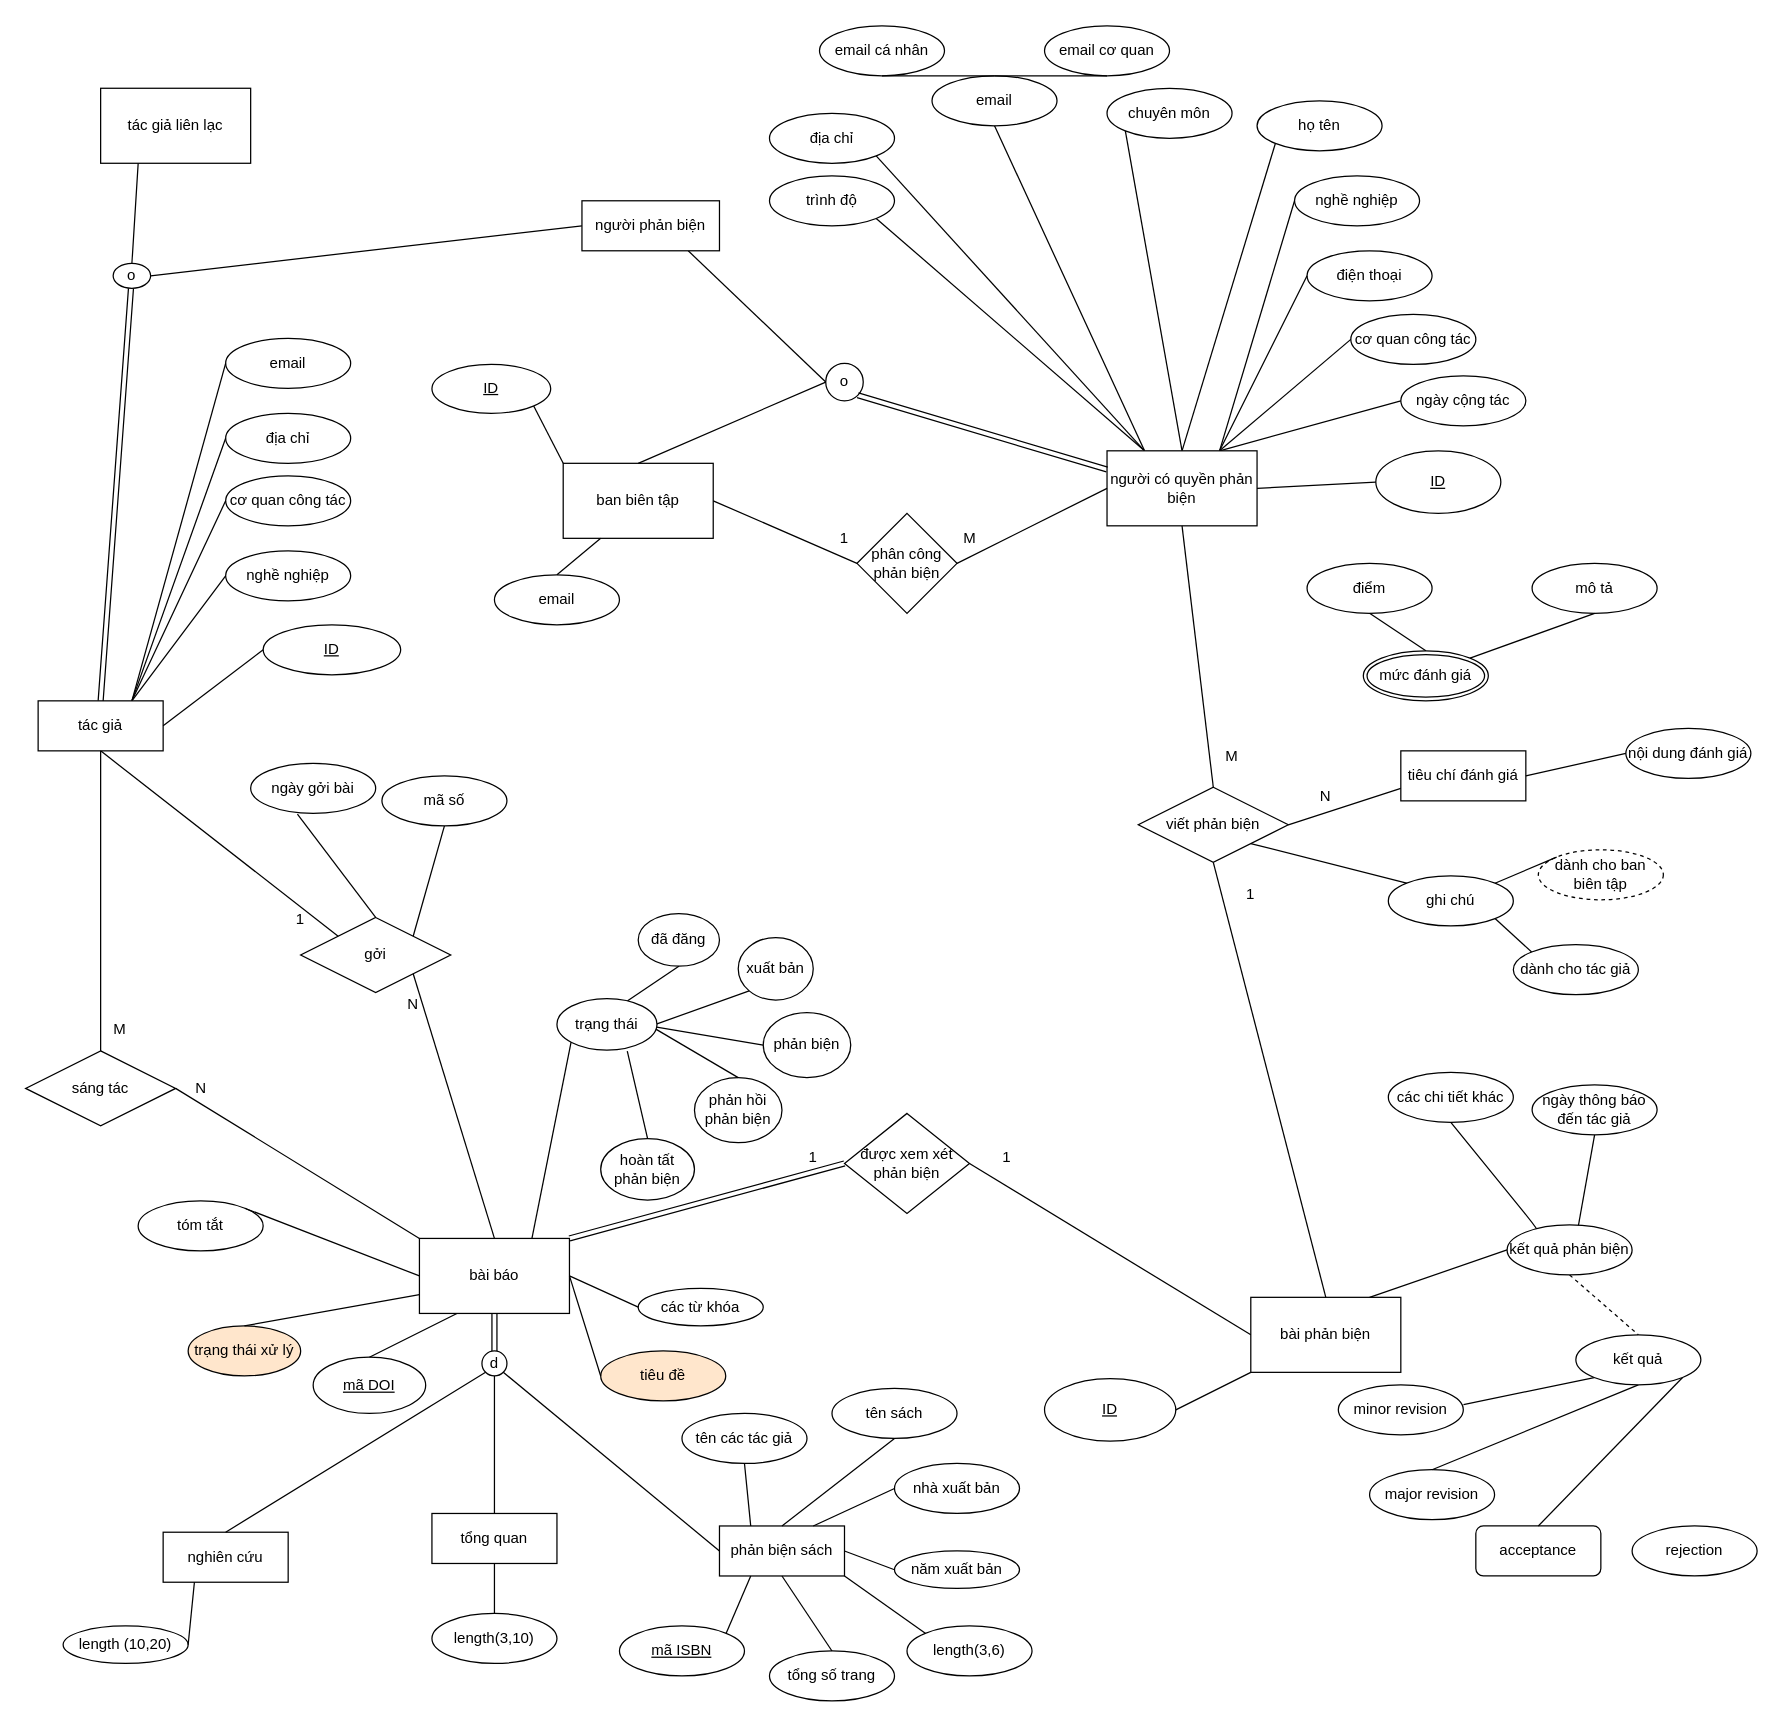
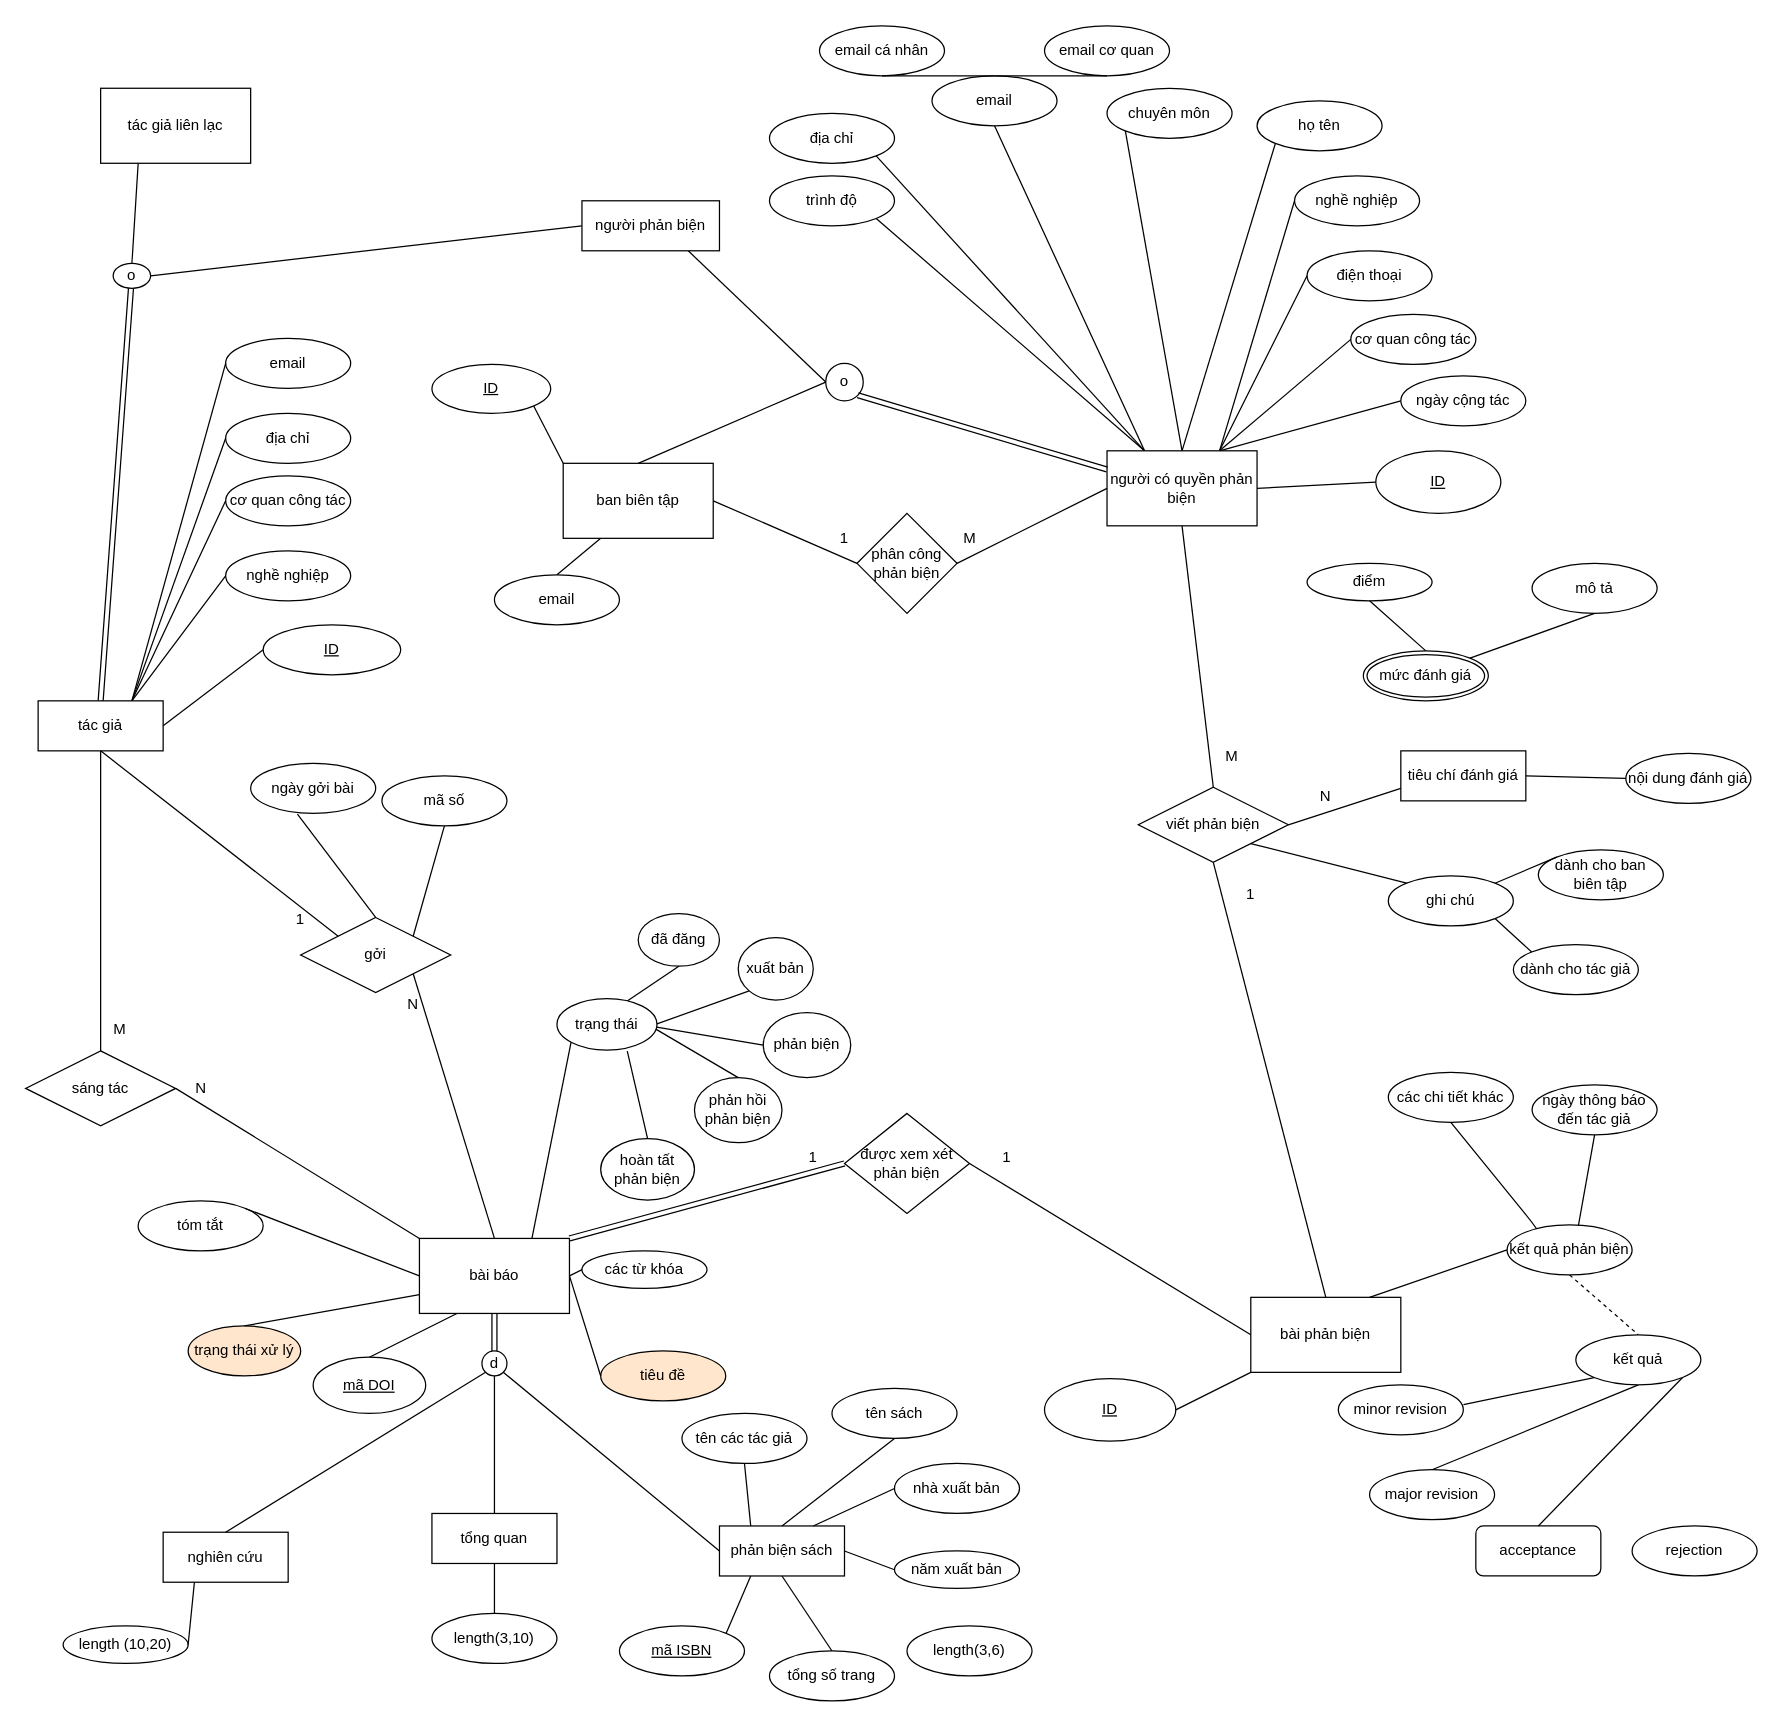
node "điểm": size 125x50 -> 125x38
node "nội dung đánh giá": moved (1688, 753) -> (1688, 778)
node "dành cho ban biên tập": style dashed -> solid
node "các từ khóa": moved (701, 1307) -> (644, 1269)
edge "phản biện sách" -- "length(3,6)": removed
